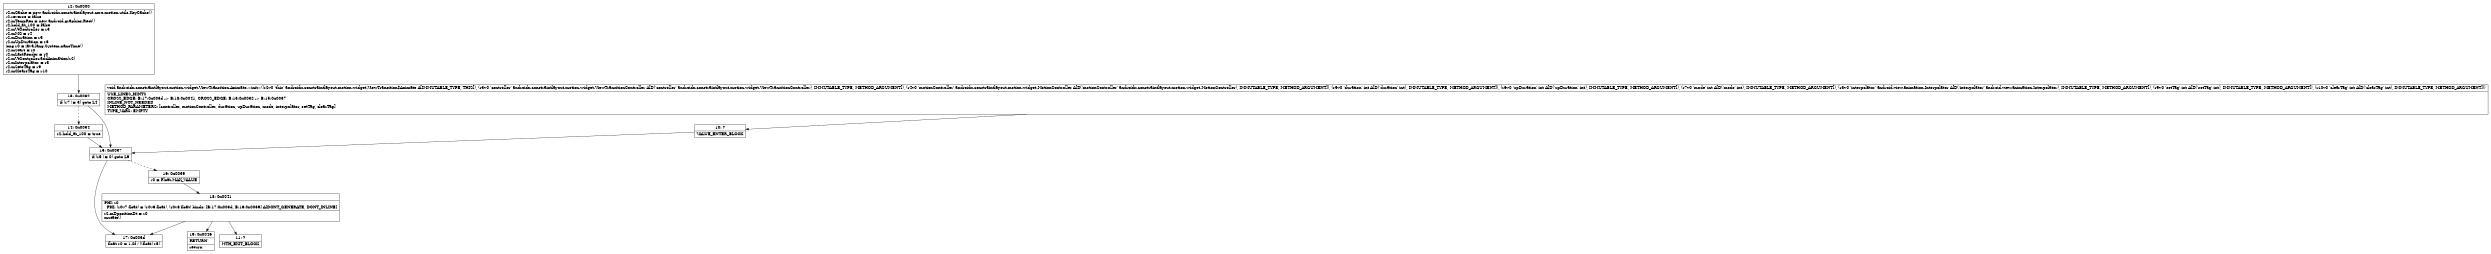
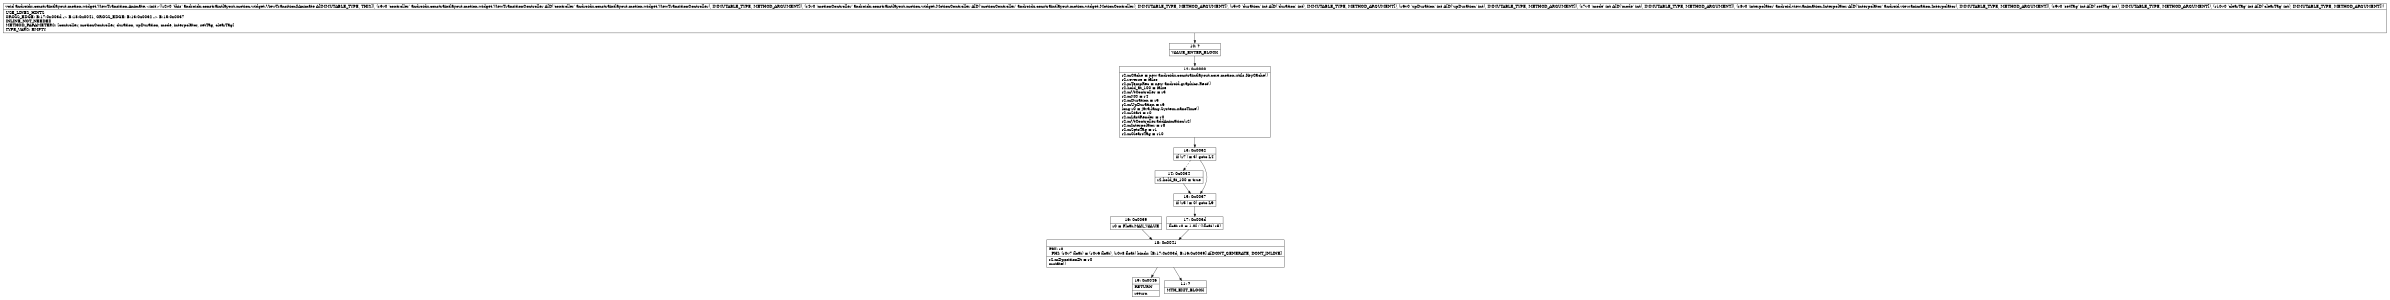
node "12: 0x0000": text "r2.mSetsTag = r9" -> "r2.mSetsTag = r1"
edge "10: ?" -> "15: 0x0037": now "10: ?" -> "12: 0x0000"
edge "15: 0x0037" -> "16: 0x0039": removed
edge "18: 0x0041" -> "17: 0x003d": reversed
